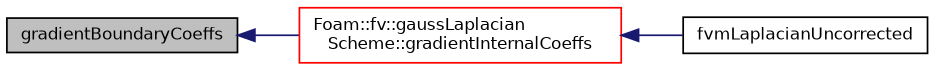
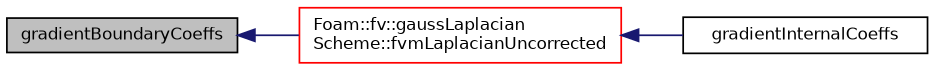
node "Foam::fv::gaussLaplacian Scheme::gradientInternalCoeffs": label "Foam::fv::gaussLaplacian Scheme::gradientInternalCoeffs" -> "Foam::fv::gaussLaplacian Scheme::fvmLaplacianUncorrected"
node "fvmLaplacianUncorrected": label "fvmLaplacianUncorrected" -> "gradientInternalCoeffs"
